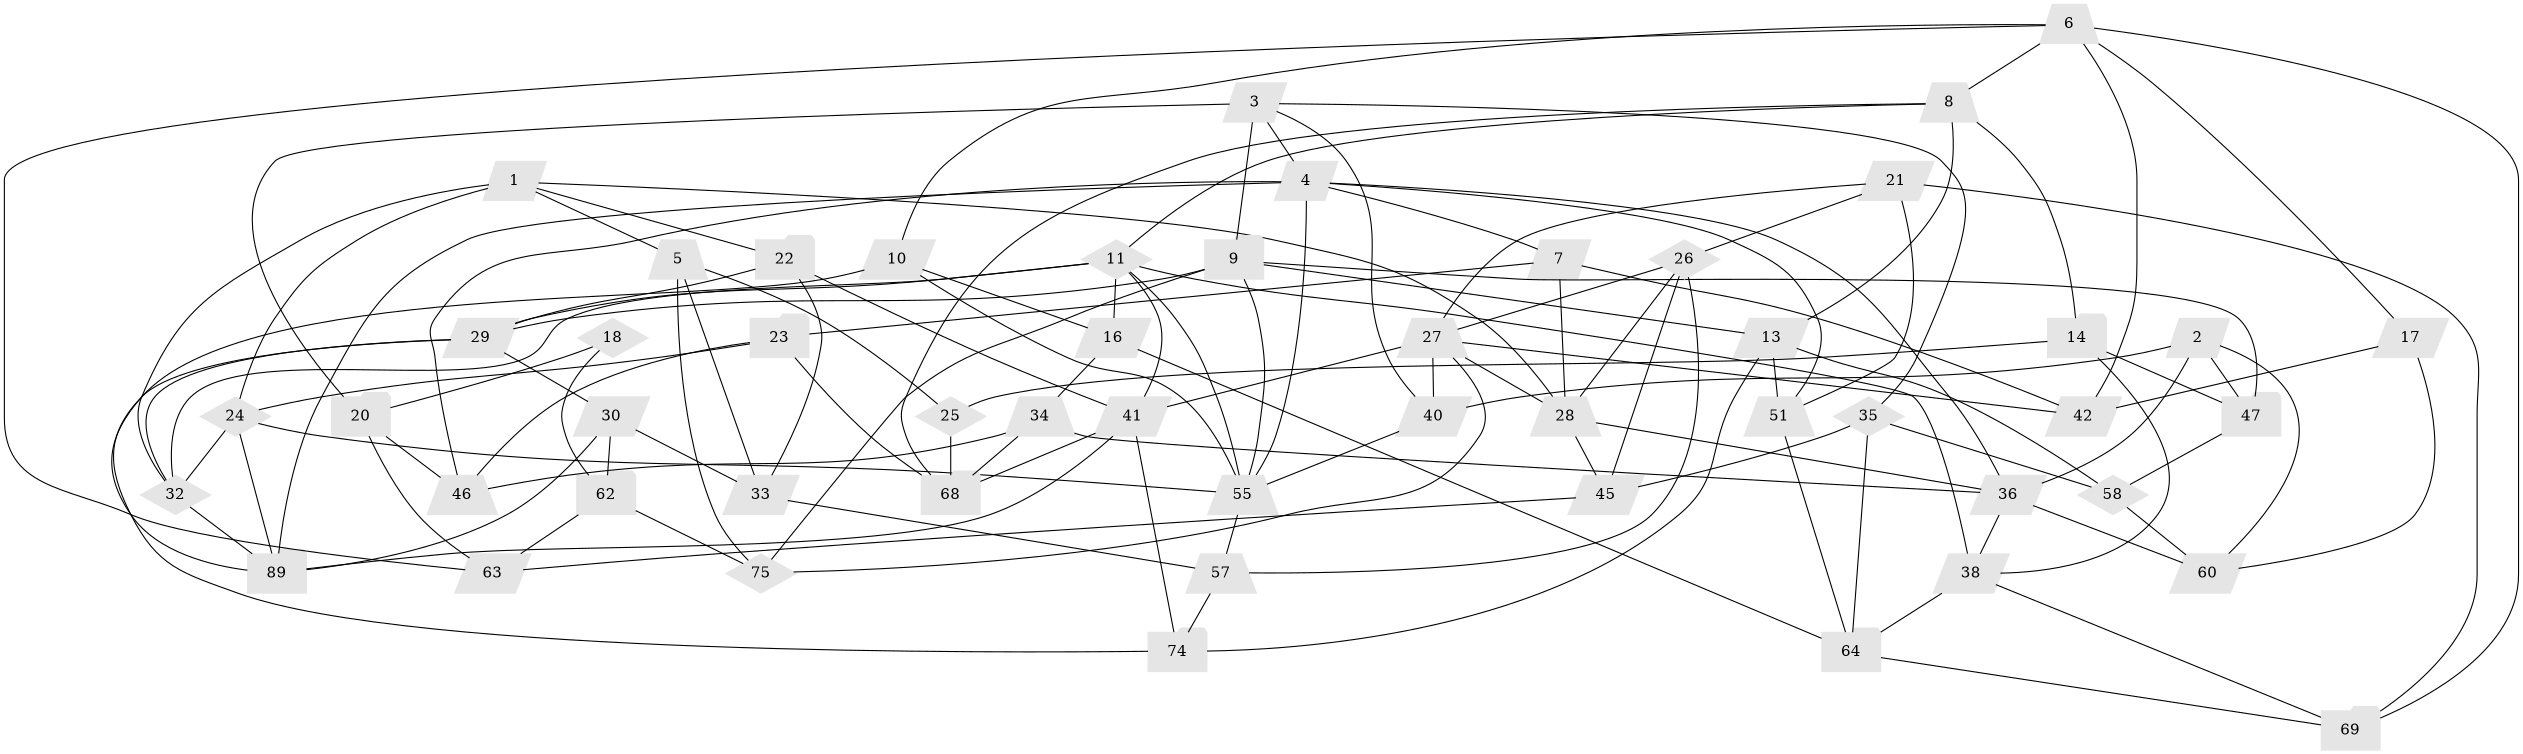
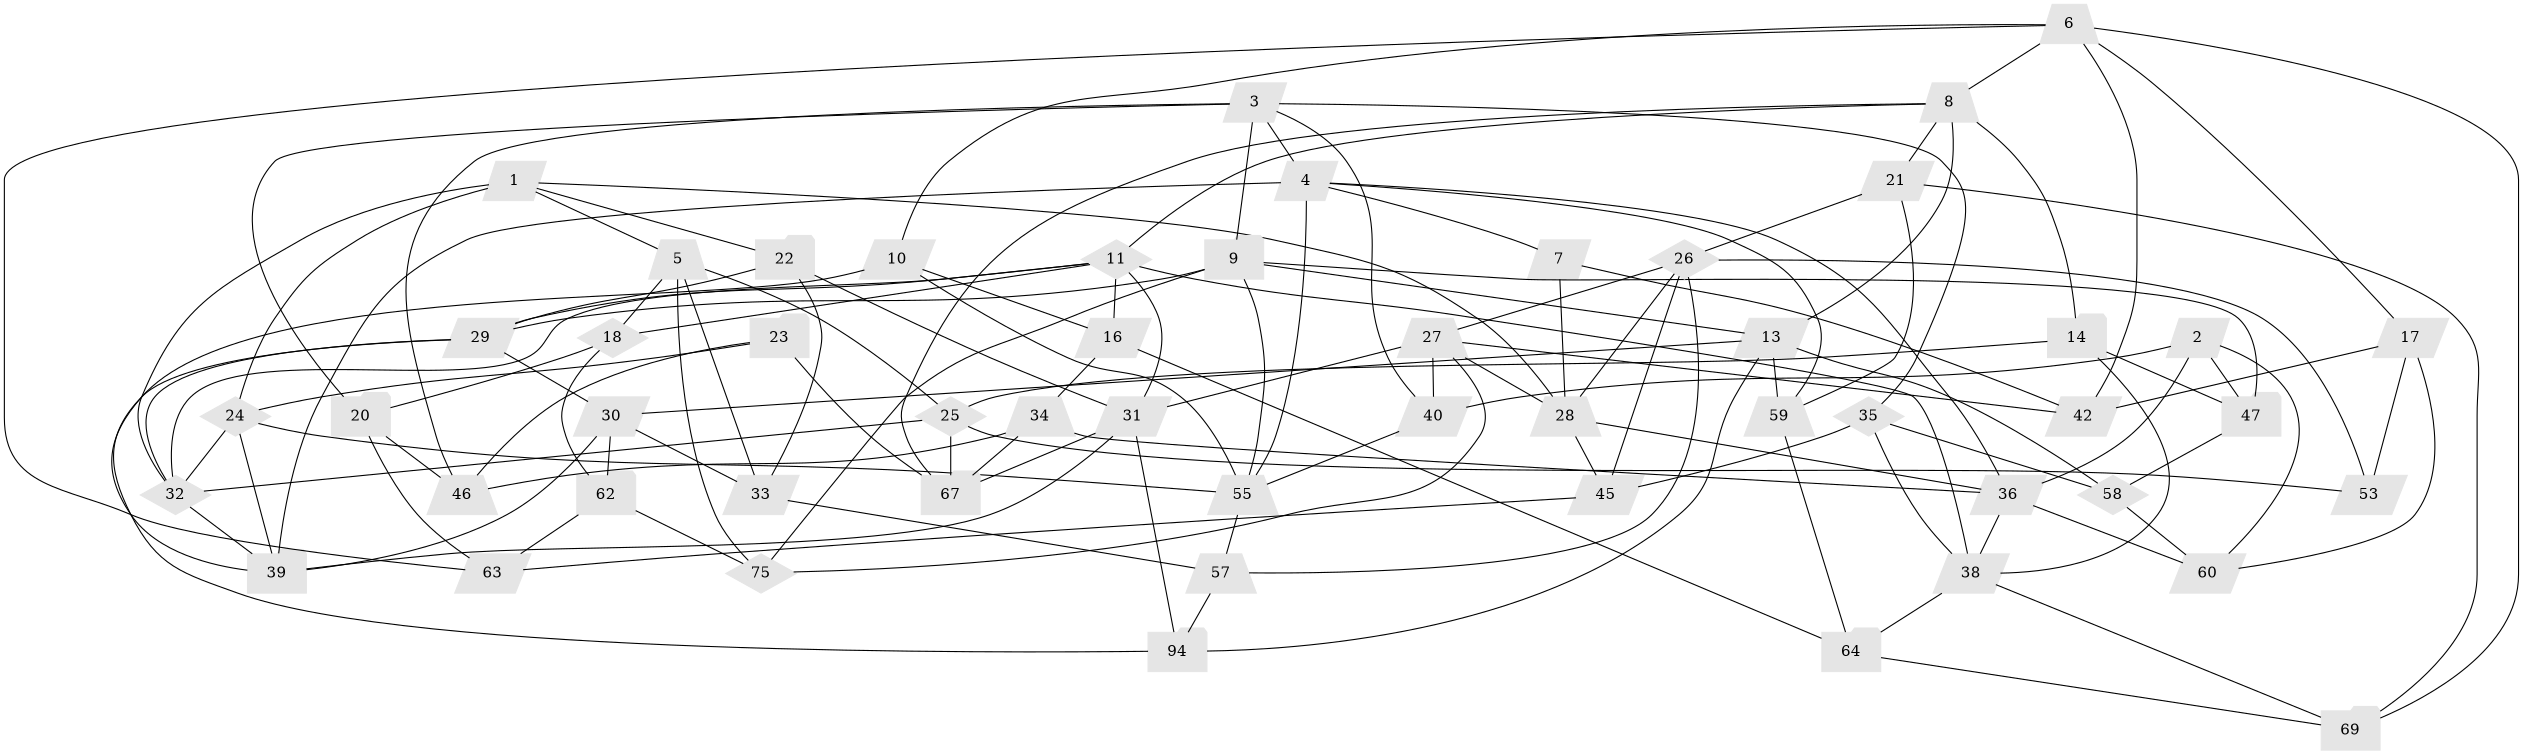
edge "21" -- "27": now "21" -- "8"
edge "4" -- "46": now "3" -- "46"
edge "7" -- "23": removed
edge "5" -- "18": added
edge "11" -- "55": now "11" -- "18"
edge "13" -- "30": added
node "41": label "41" -> "31"
node "51": label "51" -> "59"
edge "25" -- "32": added
node "68": label "68" -> "67"
node "53": added
edge "35" -- "64": now "35" -- "38"
node "89": label "89" -> "39"
node "74": label "74" -> "94"
